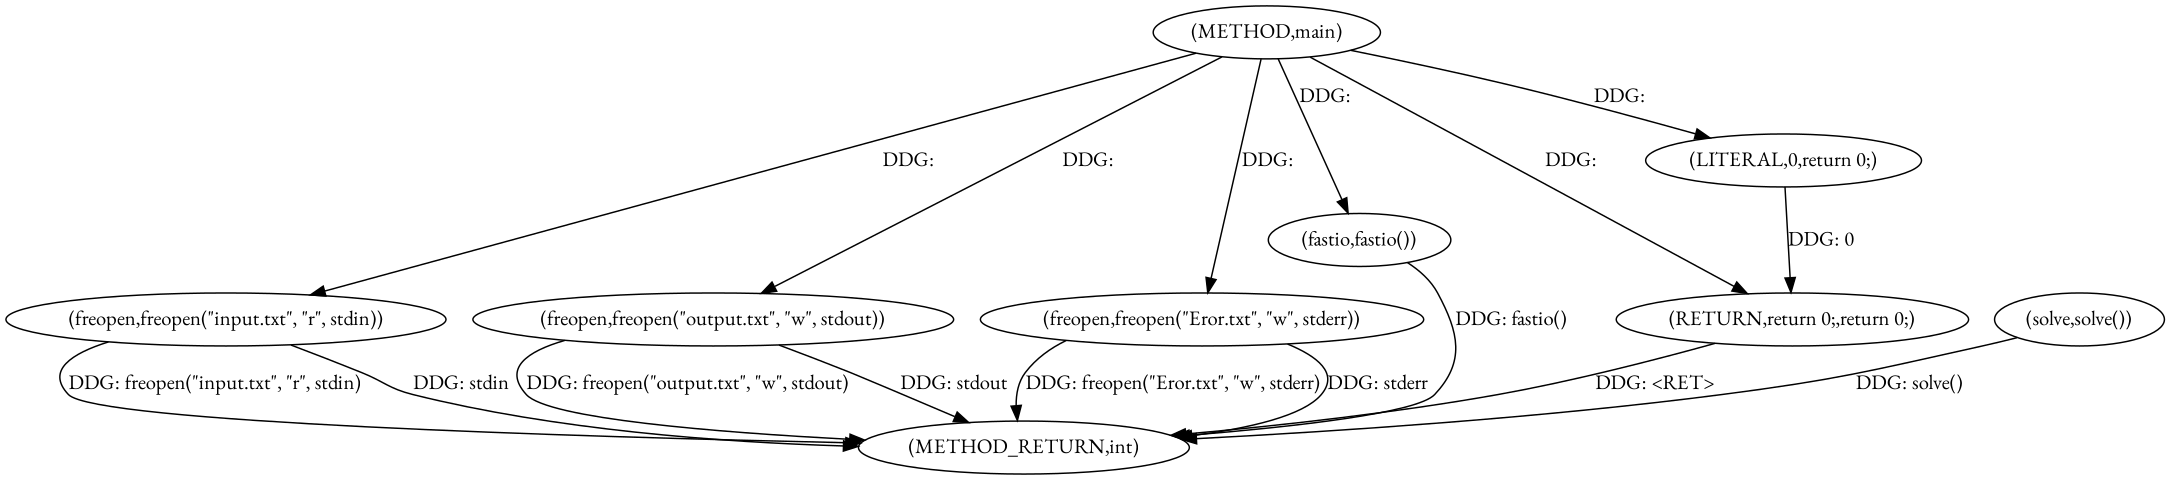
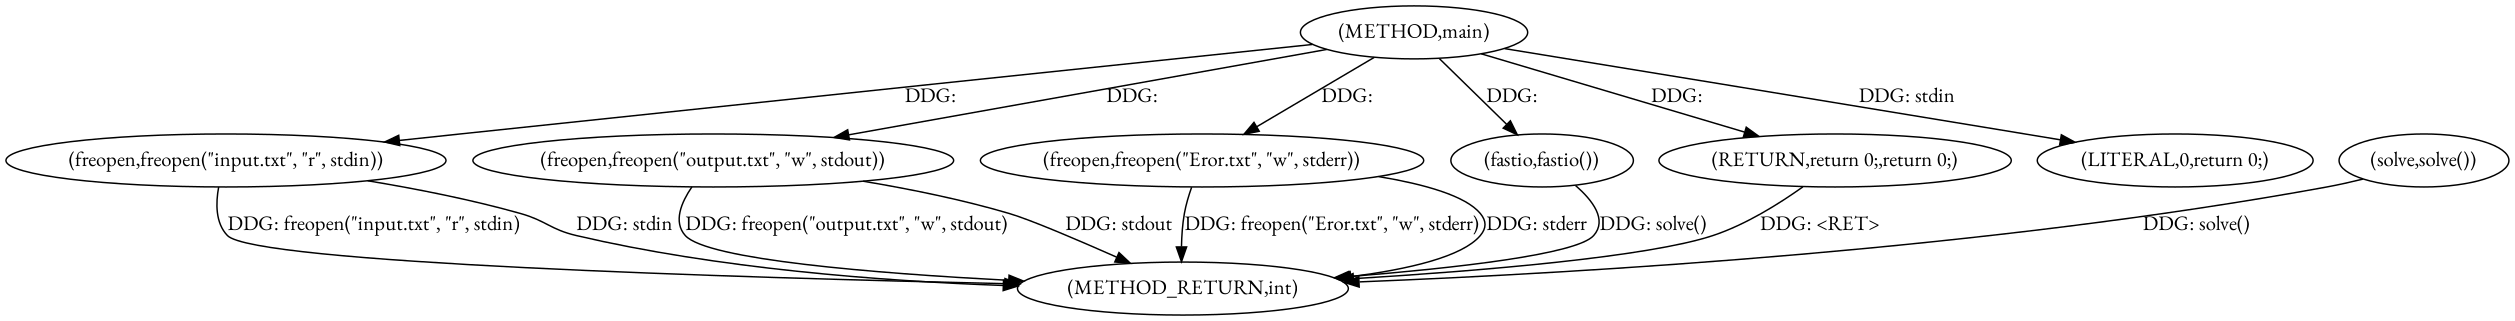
edge "(METHOD,main)" -> "(LITERAL,0,return 0;)": label "DDG: " -> "DDG: stdin"
edge "(LITERAL,0,return 0;)" -> "(RETURN,return 0;,return 0;)": removed, label "DDG: 0"
edge "(fastio,fastio())" -> "(METHOD_RETURN,int)": label "DDG: fastio()" -> "DDG: solve()"
